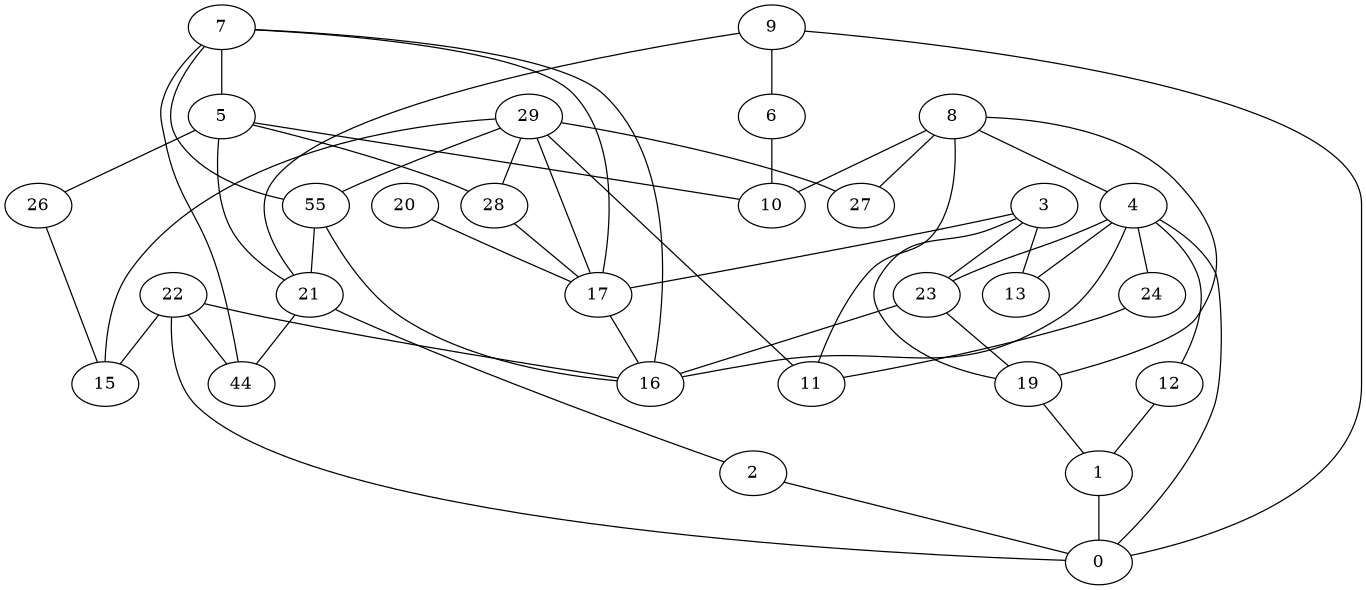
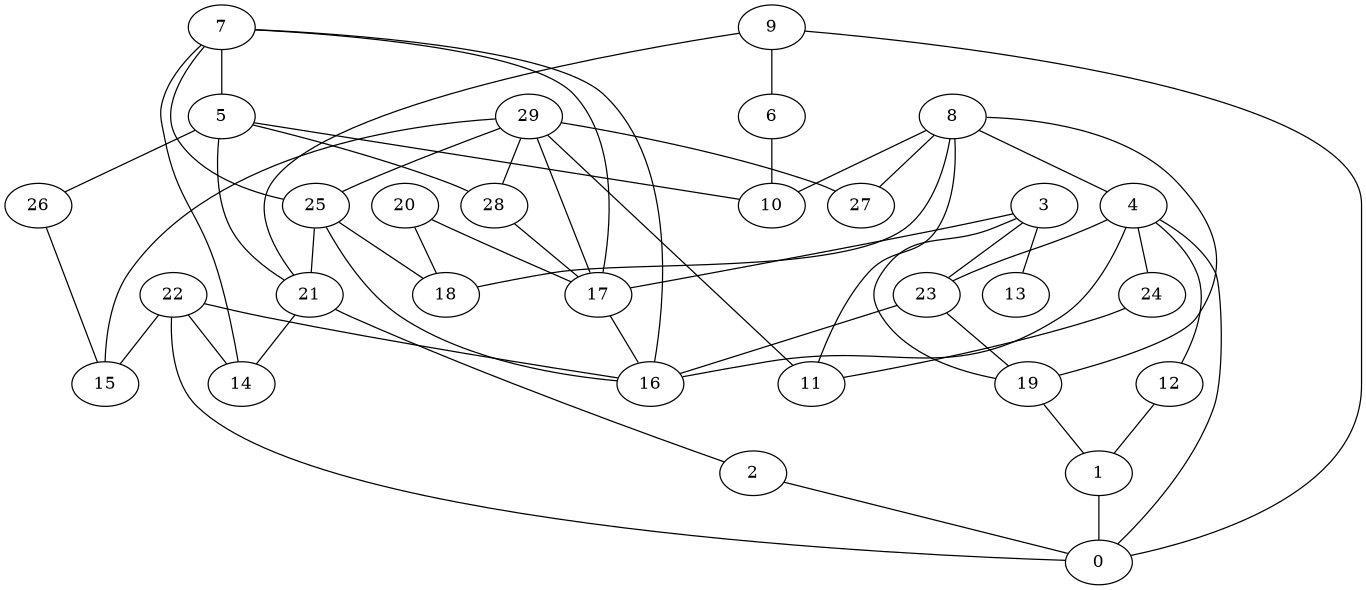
node "55": label "55" -> "25"
edge "4" -- "13": removed
node "18": added
node "44": label "44" -> "14"
